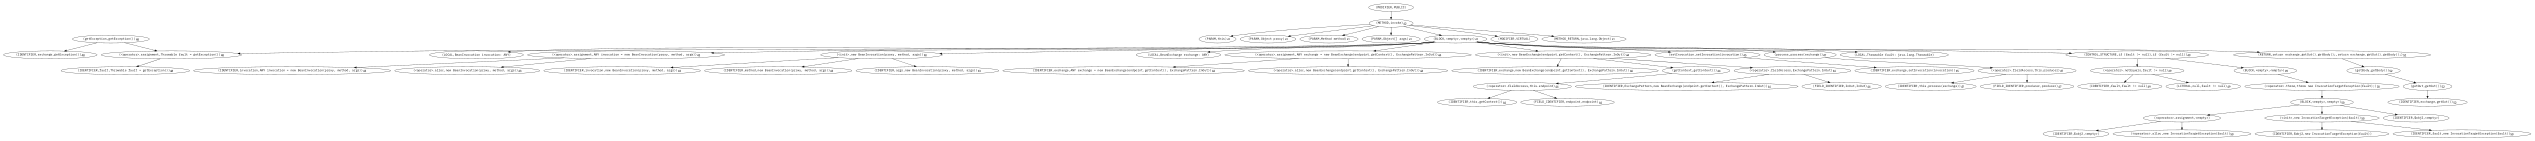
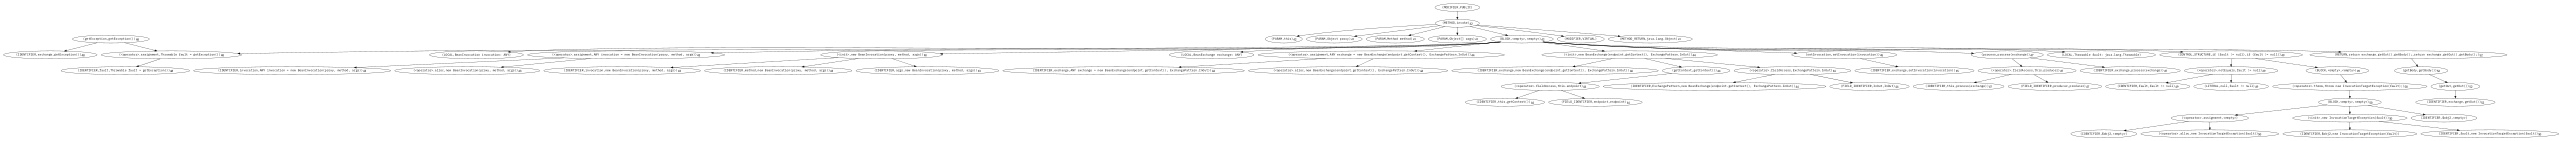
node "(IDENTIFIER,exchange,process(exchange))": added
